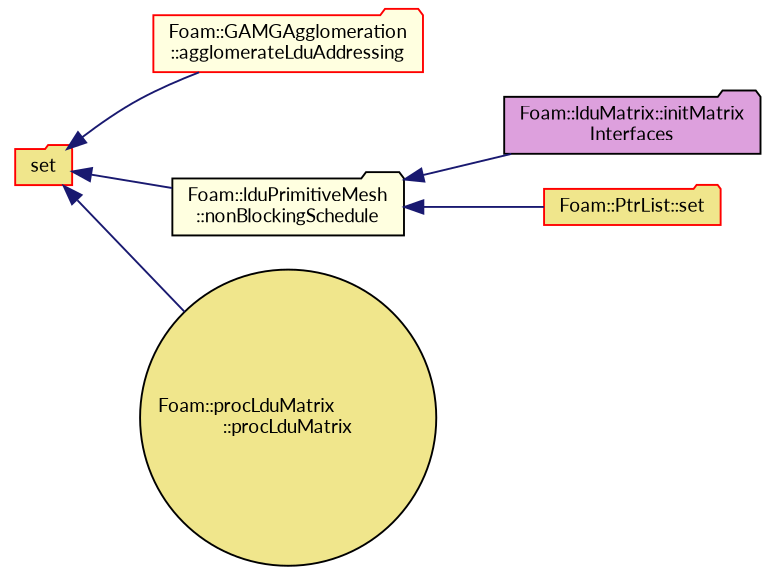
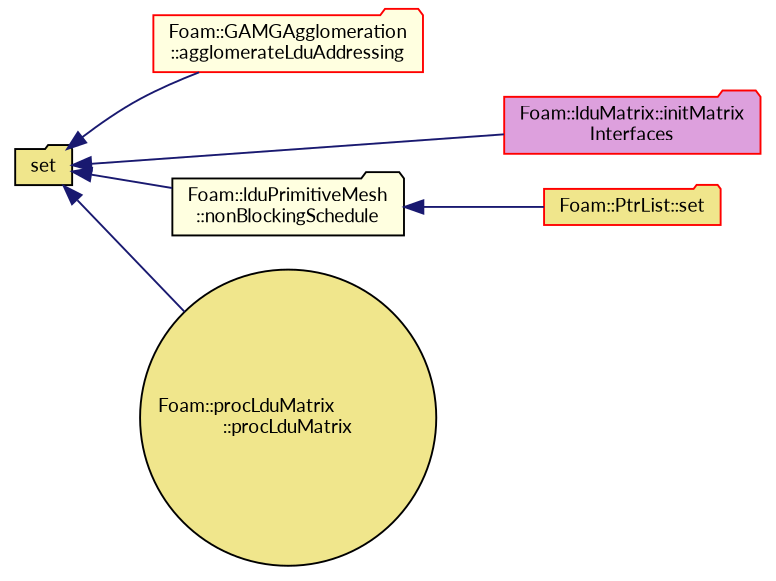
node "Foam::lduMatrix::initMatrix Interfaces": color black -> red
edge "Foam::lduMatrix::initMatrix Interfaces" -> "Foam::lduPrimitiveMesh ::nonBlockingSchedule": now "Foam::lduMatrix::initMatrix Interfaces" -> "set"
node "set": color red -> black
